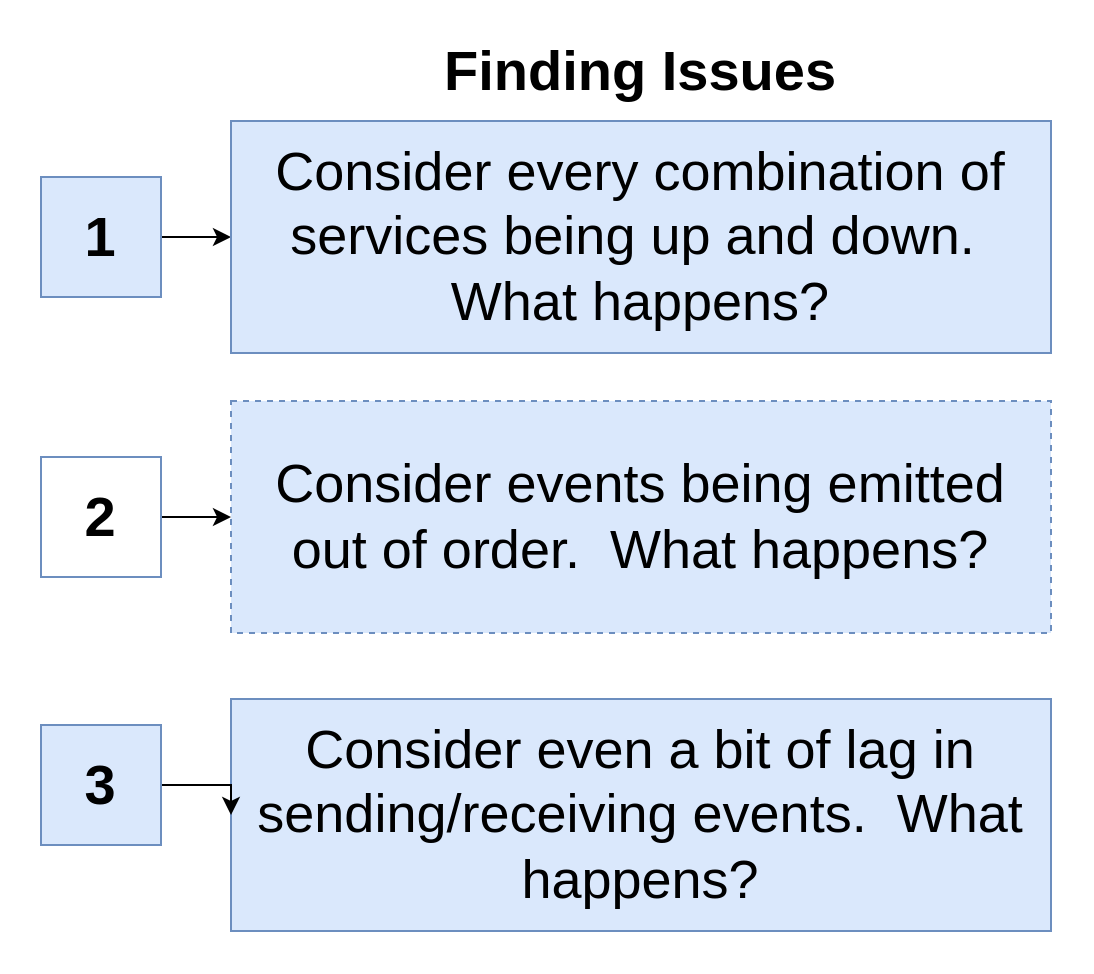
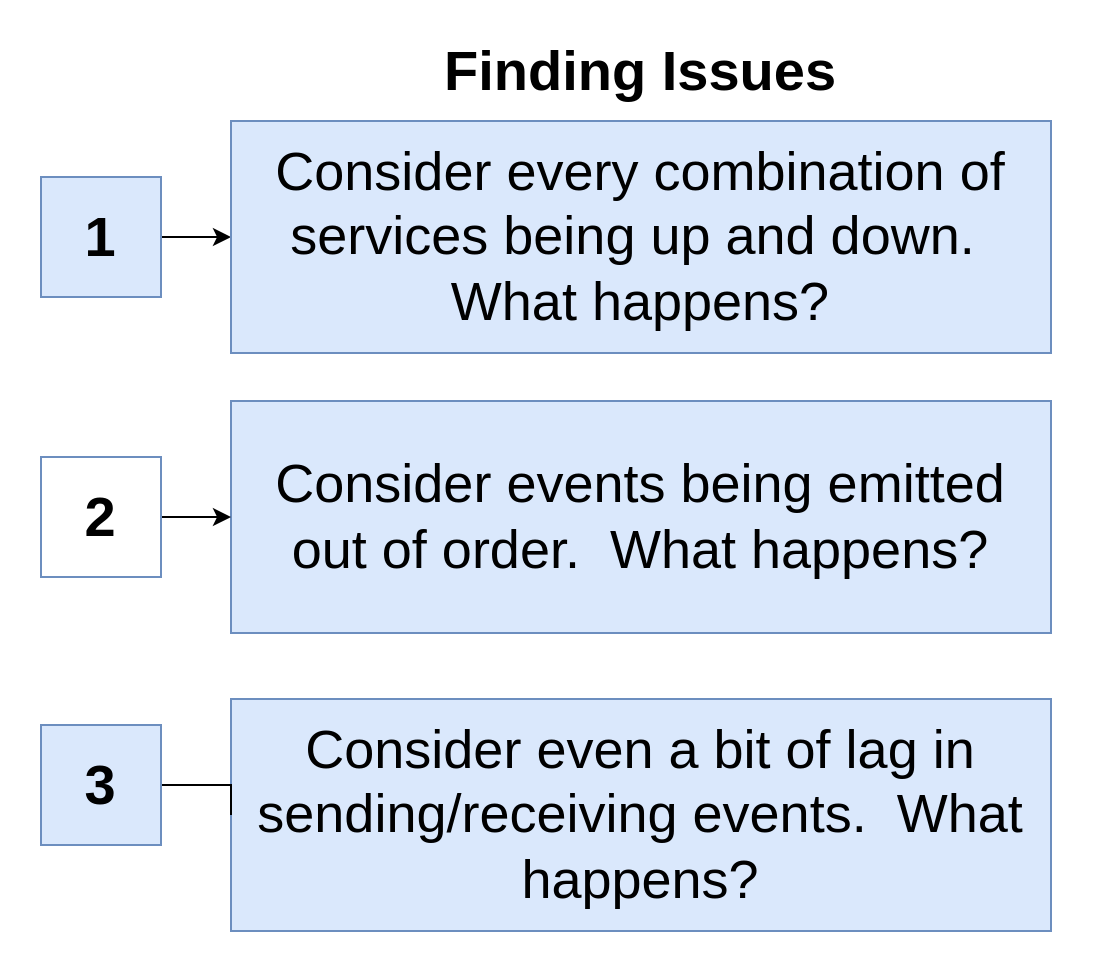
node "Consider events being emitted out of order. What happens?": style dashed -> solid
edge "3" -> "Consider even a bit of lag in sending/receiving events. What happens?": arrowhead classic -> none
